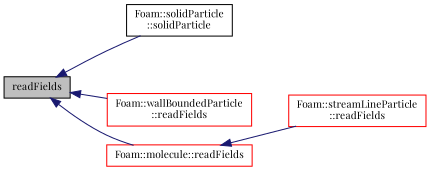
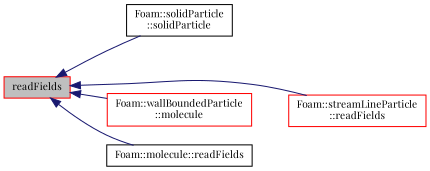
node "readFields": color black -> red
node "Foam::wallBoundedParticle ::readFields": label "Foam::wallBoundedParticle ::readFields" -> "Foam::wallBoundedParticle ::molecule"
edge "Foam::streamLineParticle ::readFields" -> "Foam::molecule::readFields": now "Foam::streamLineParticle ::readFields" -> "readFields"
node "Foam::molecule::readFields": color red -> black
